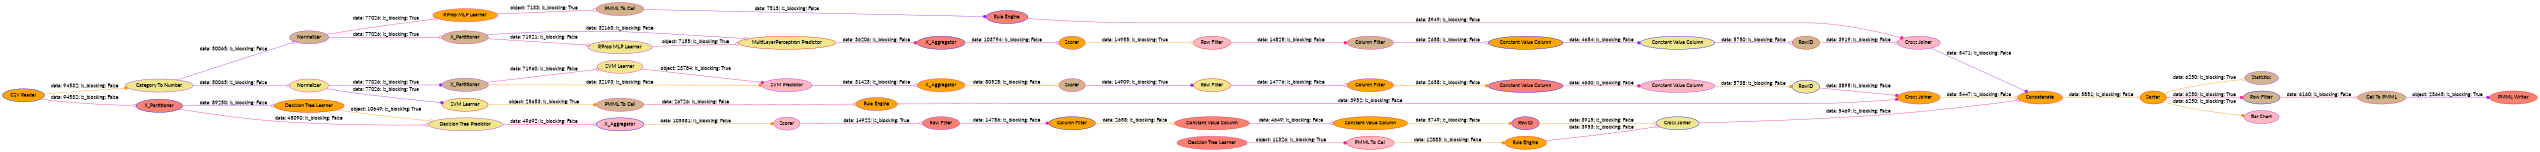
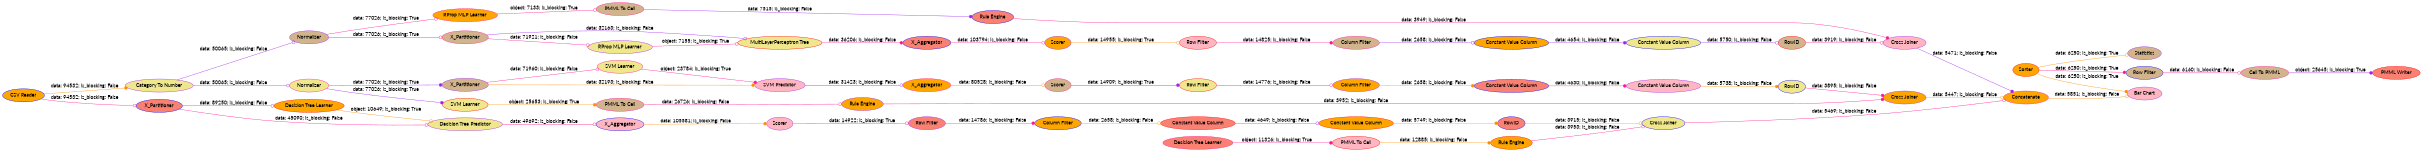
node "MultiLayerPerceptron Predictor": label "MultiLayerPerceptron Predictor" -> "MultiLayerPerceptron Tree"
edge "Concatenate" -> "Sorter": now "Concatenate" -> "Bar Chart"
